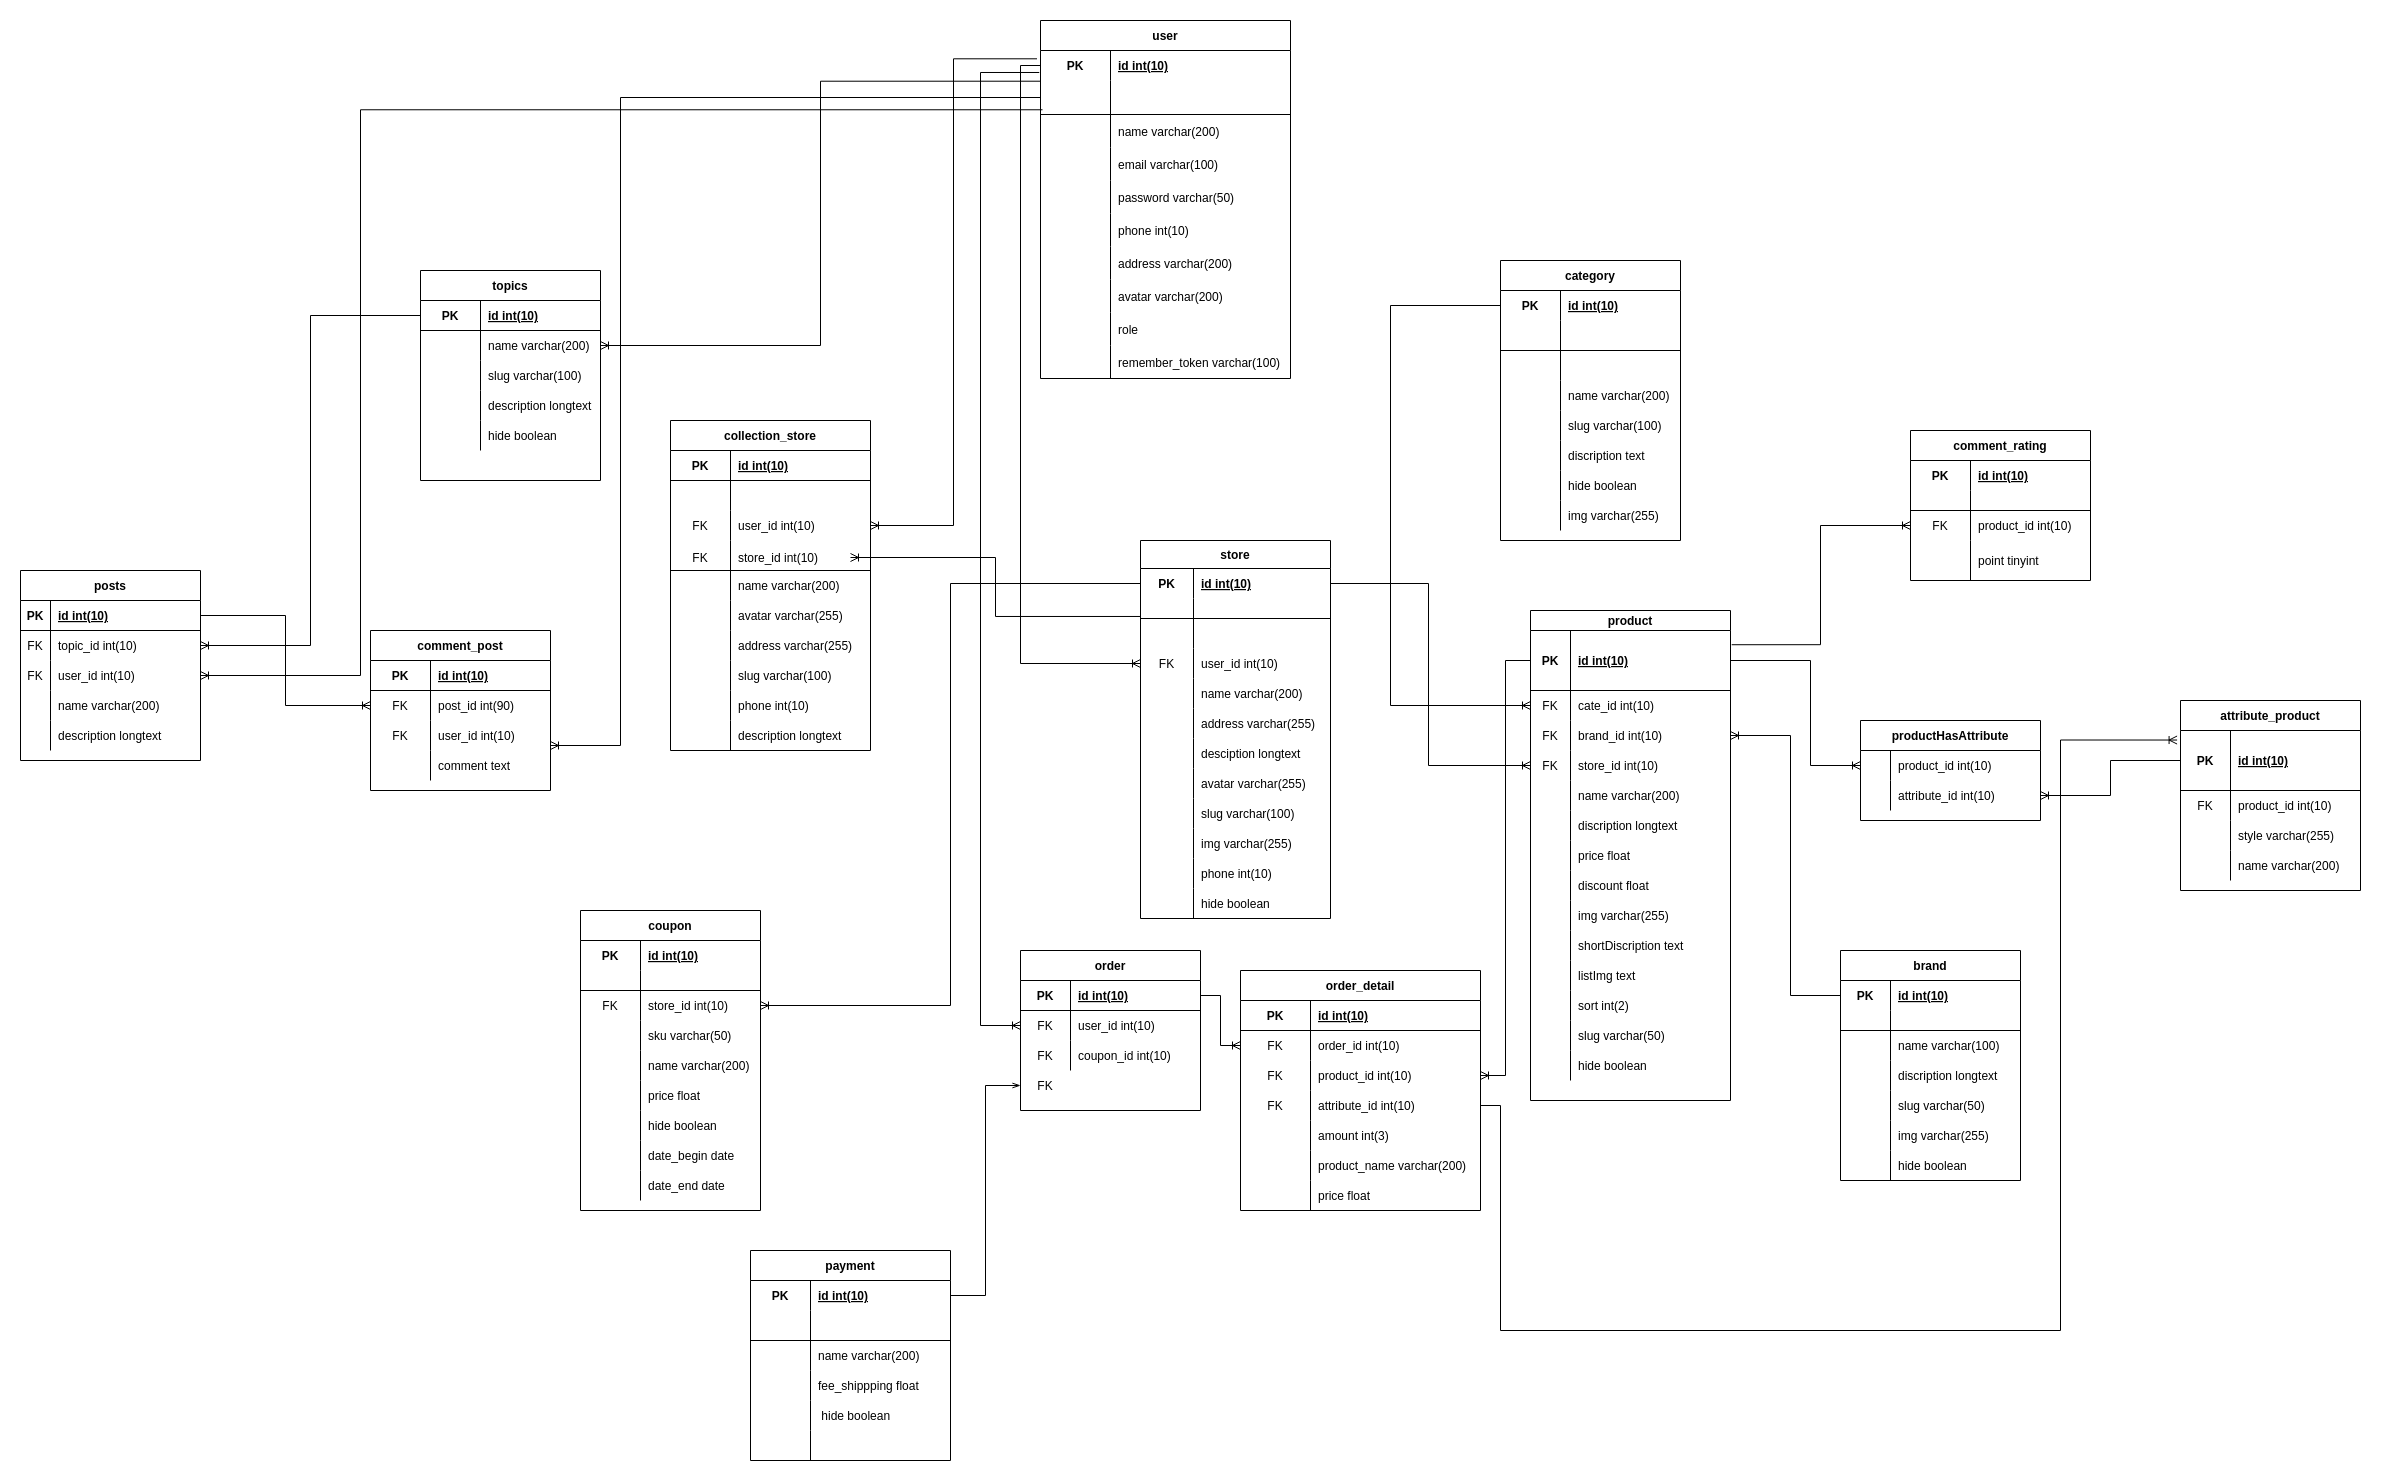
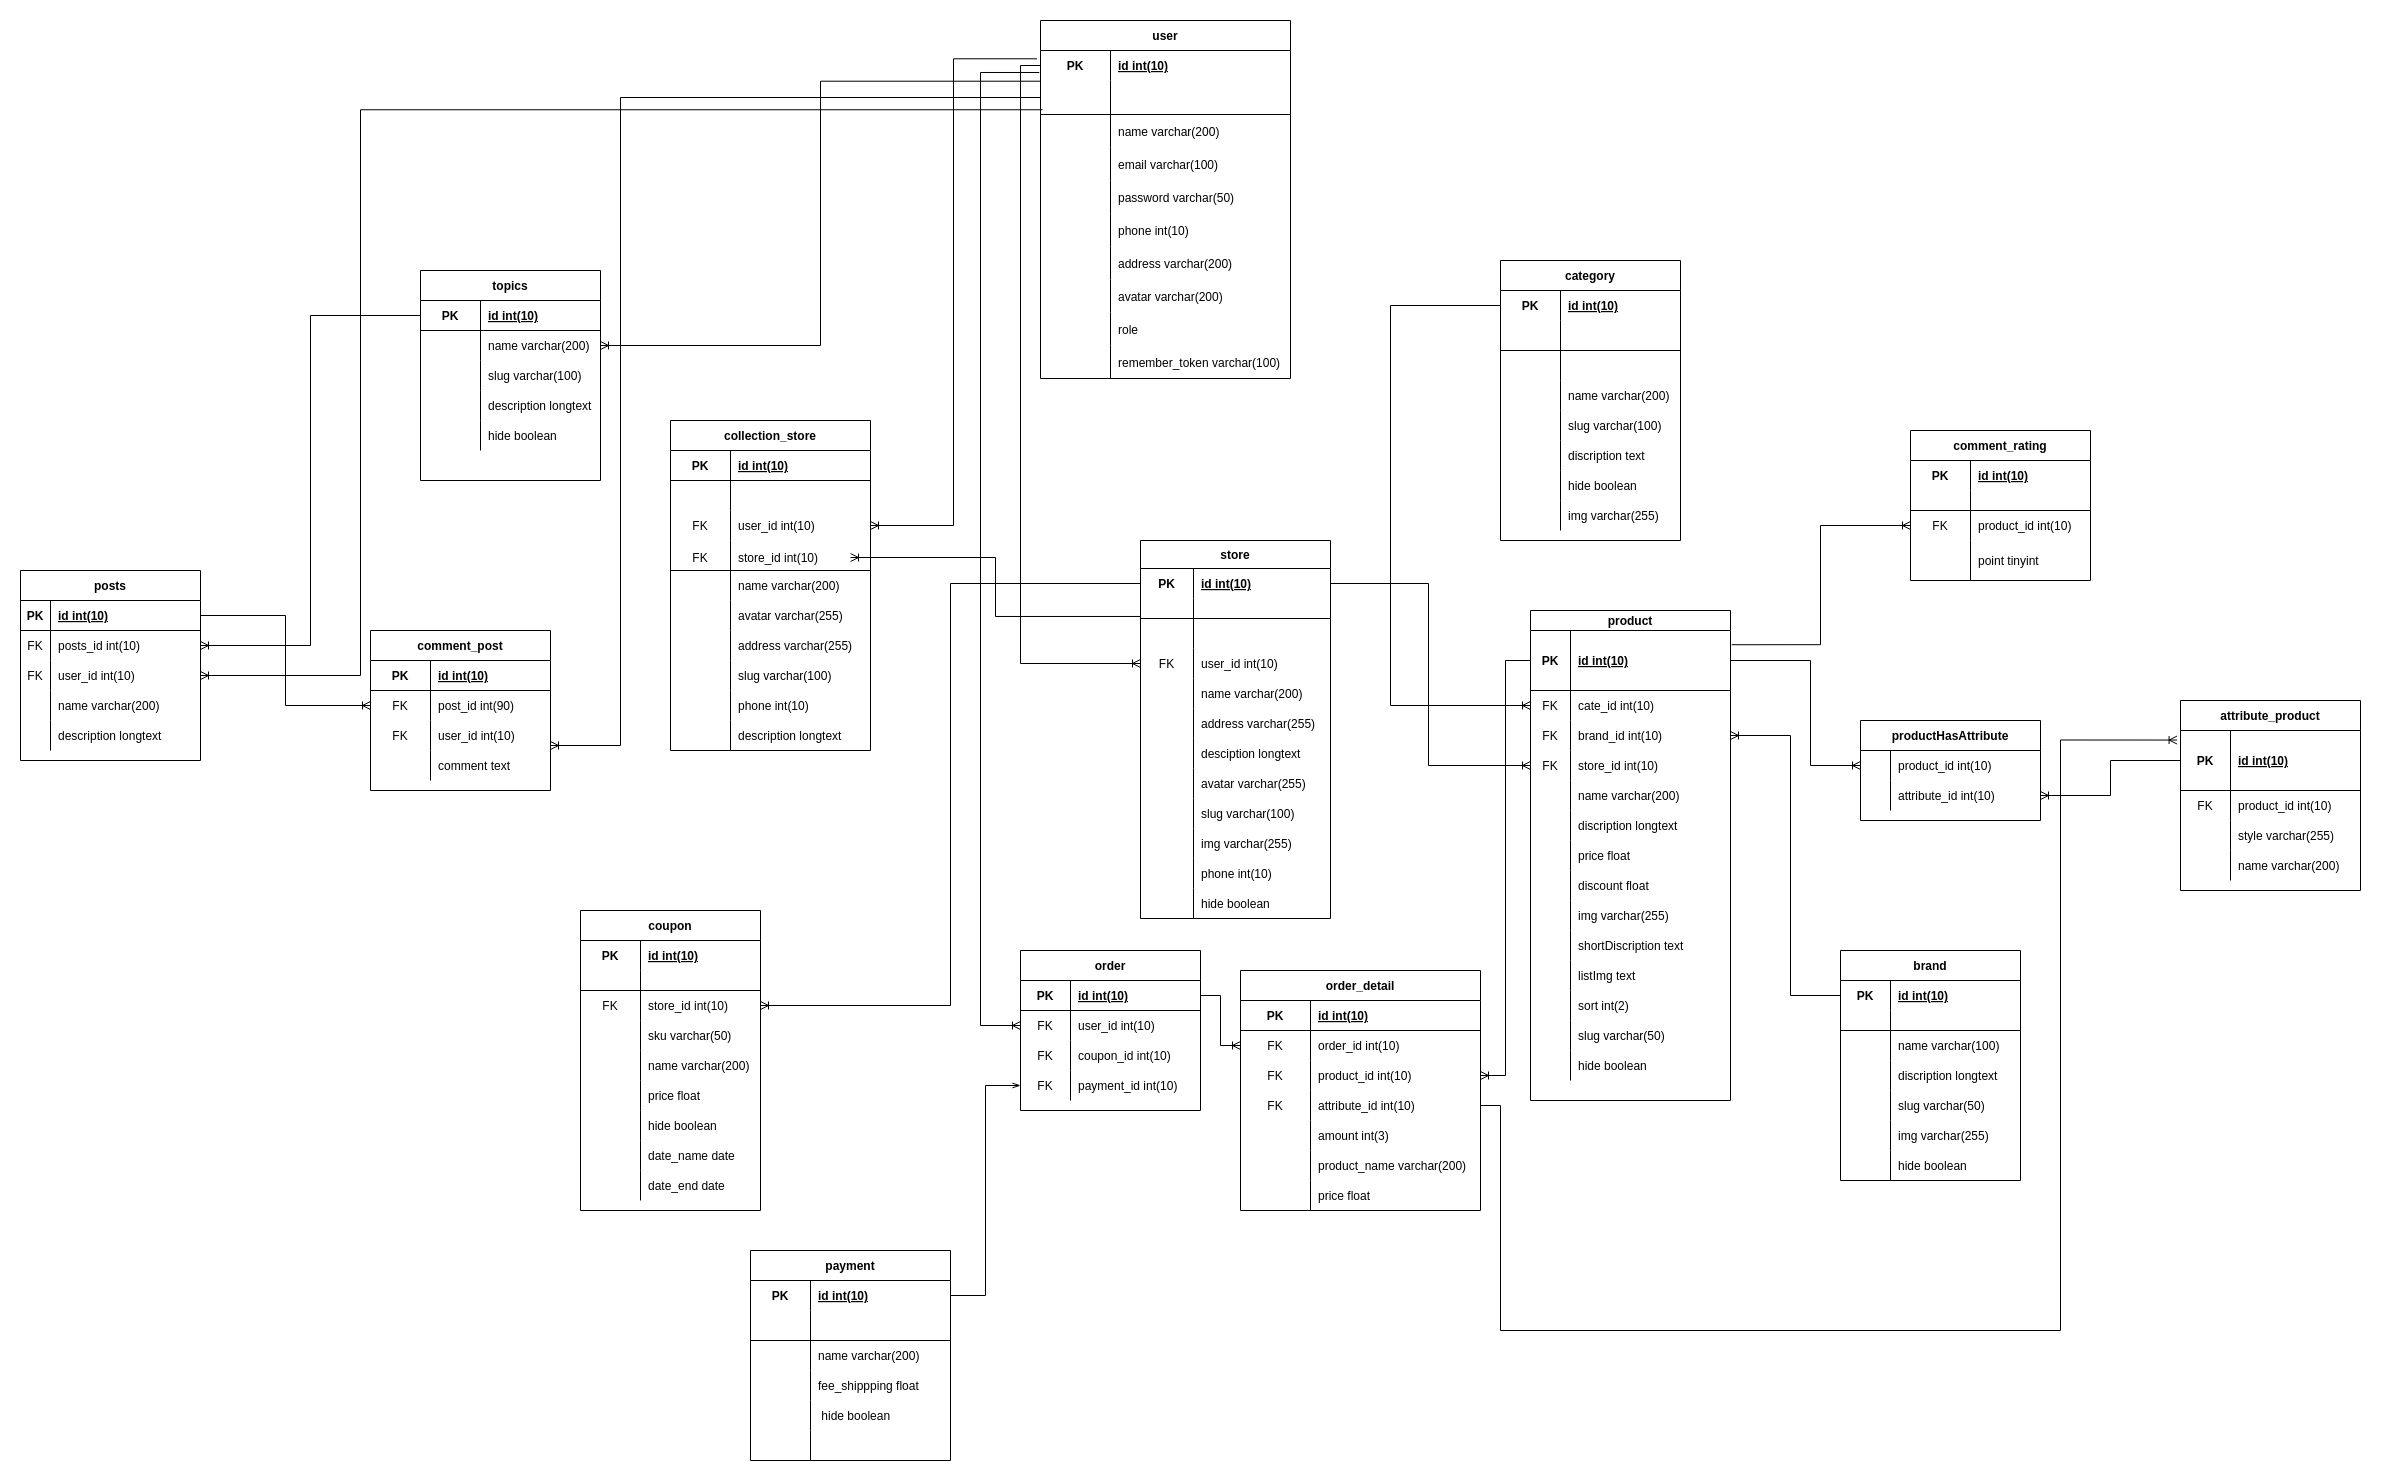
node "topic_id int(10)": label "topic_id int(10)" -> "posts_id int(10)"
node "payment_id int(10)": added
node "date_begin date": label "date_begin date" -> "date_name date"
